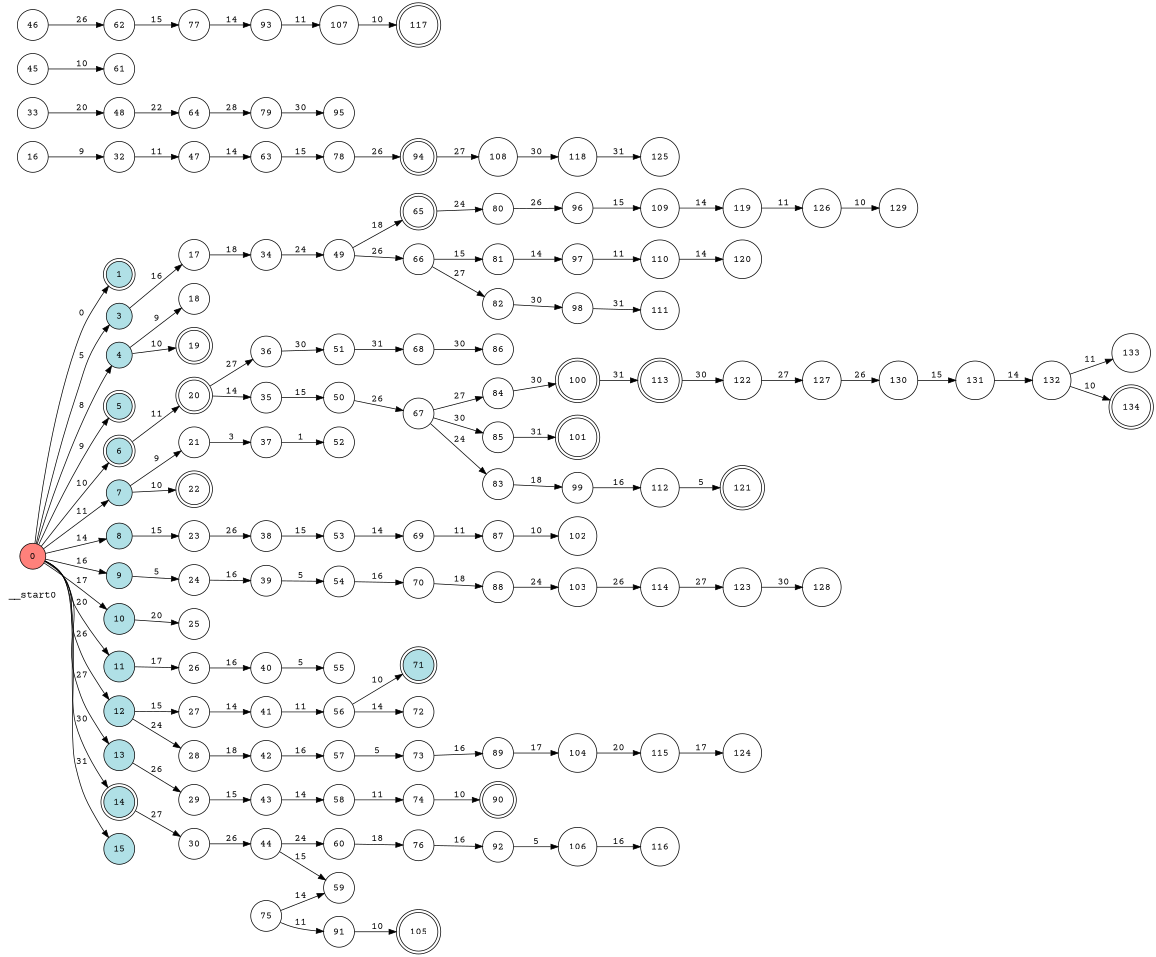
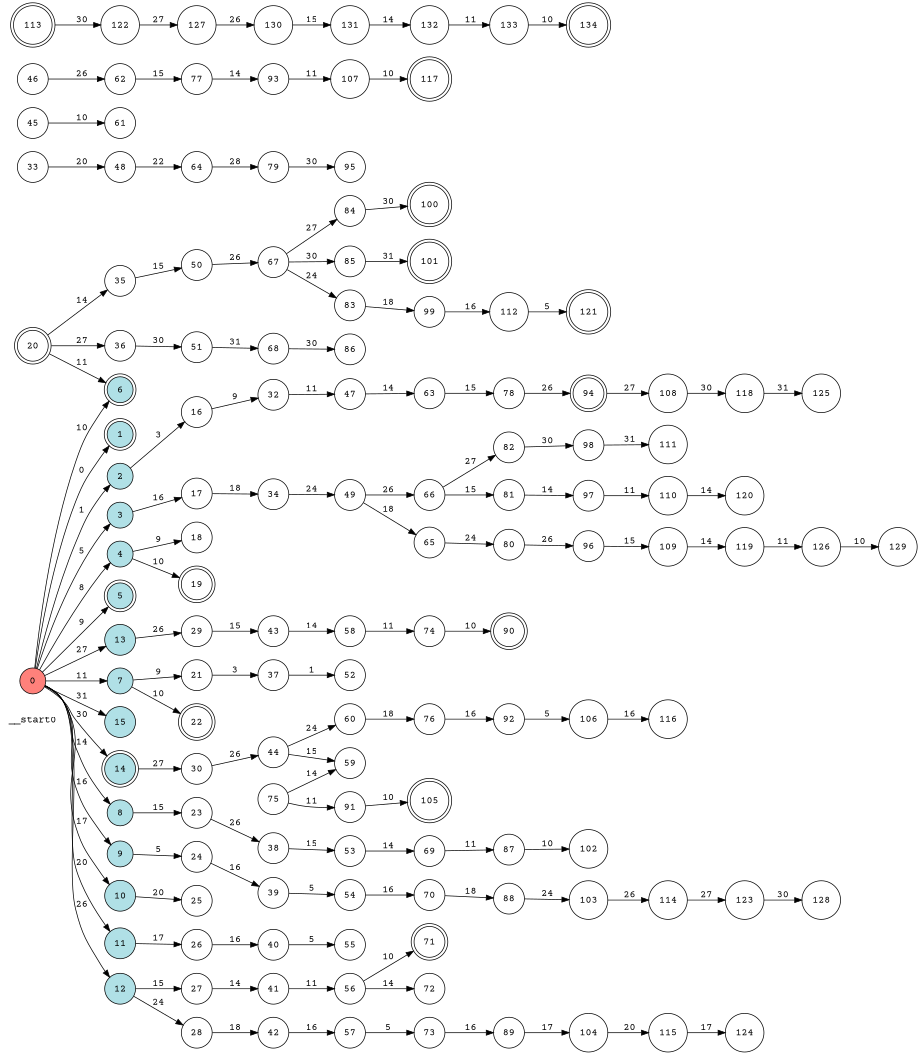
node "65": shape doublecircle -> circle
edge "100" -> "113": removed, label "31"
edge "132" -> "134": now "133" -> "134"
edge "6" -> "20": reversed
node "2": added
node "71": fillcolor powderblue -> white
